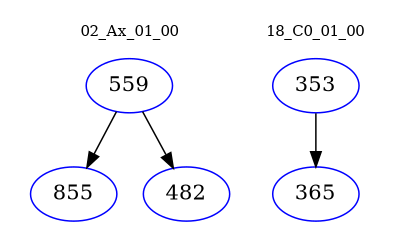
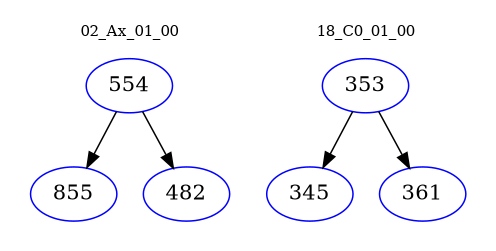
node "559": label "559" -> "554"
node "345": added
node "365": label "365" -> "361"
